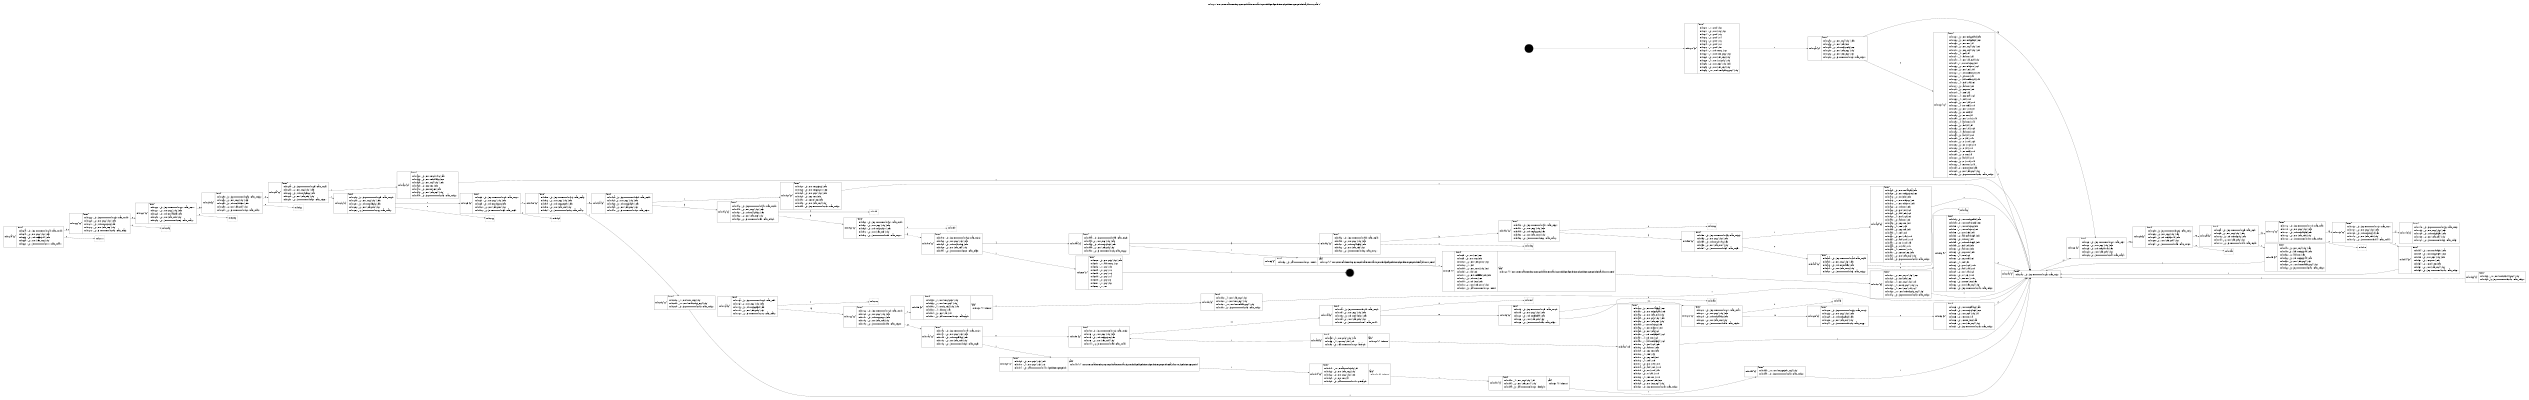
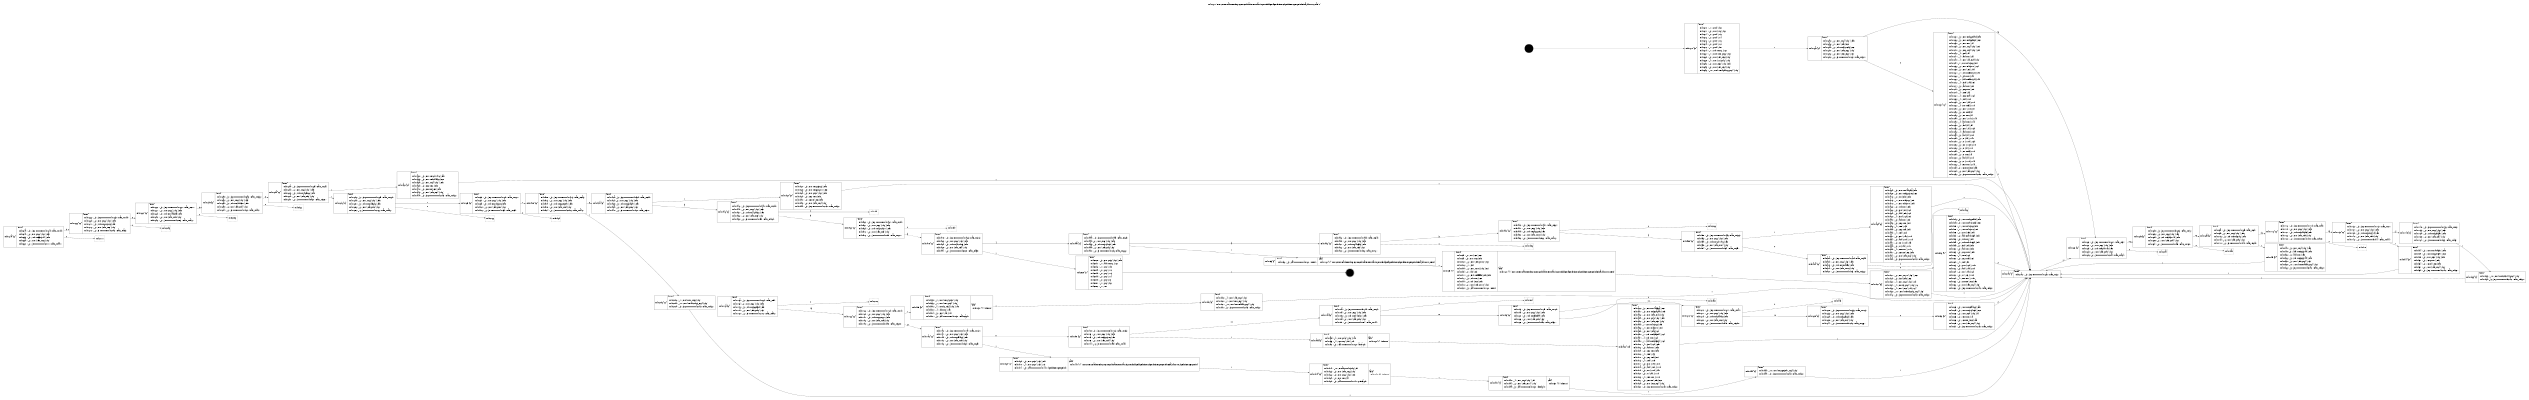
node "0x4020a4": added
edge "0x40174e [28]" -> "0x401b35 [15]": added, label "1"
edge "0x401abf [13]" -> "0x4017be [28]": reversed
